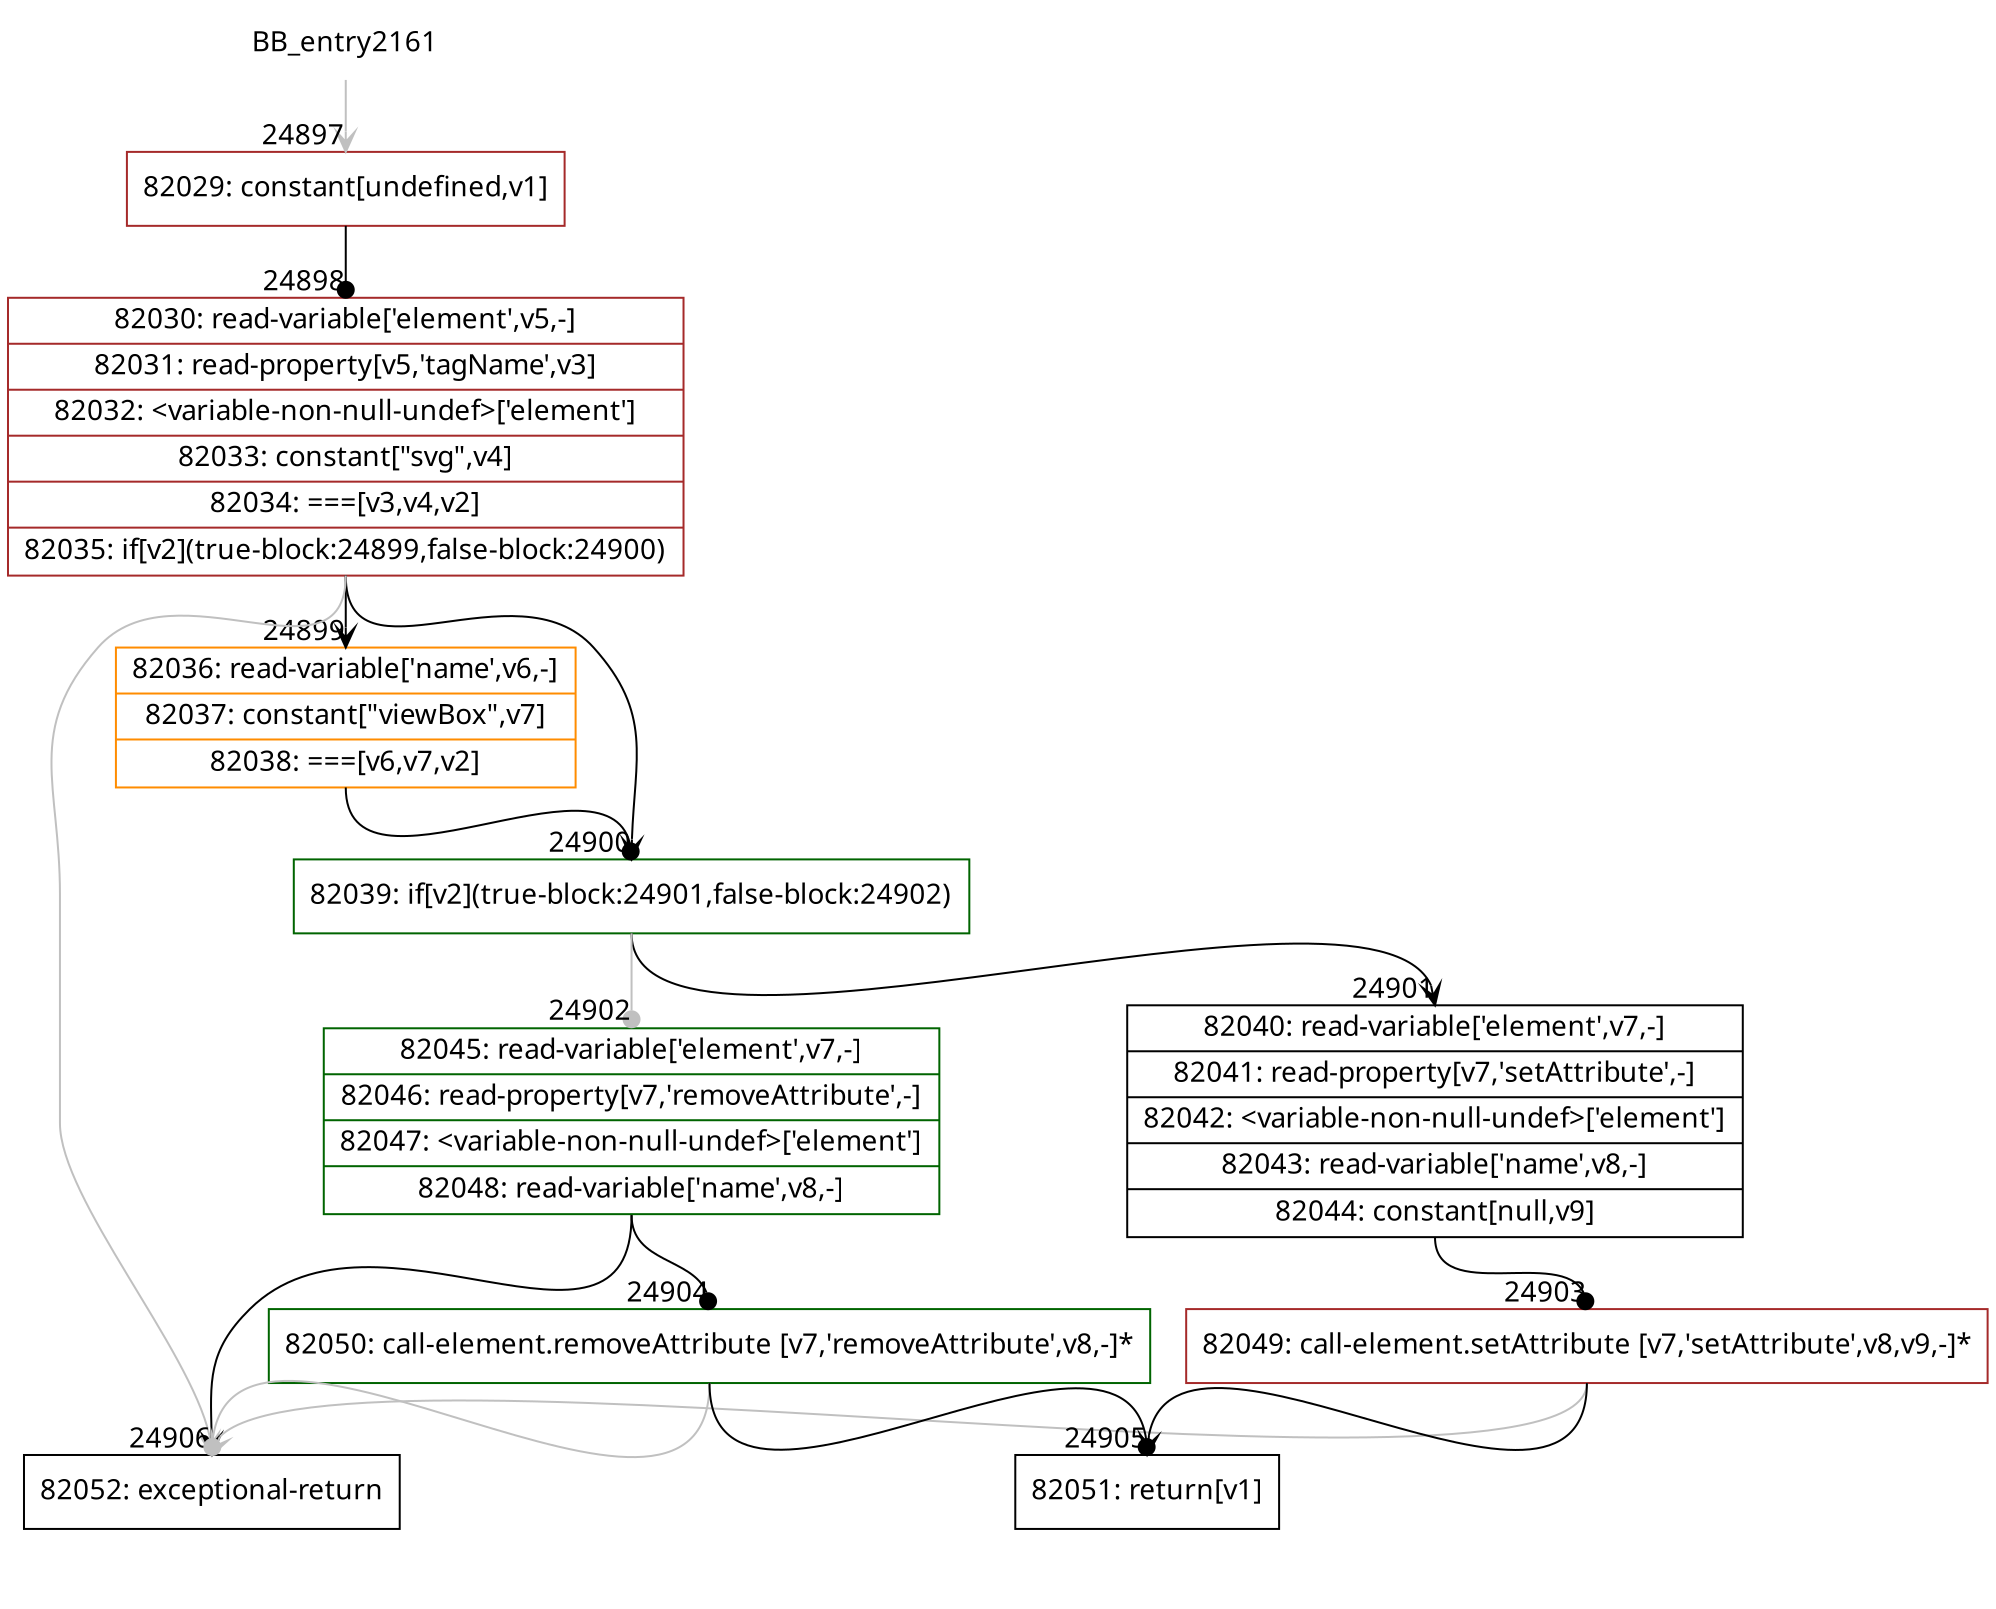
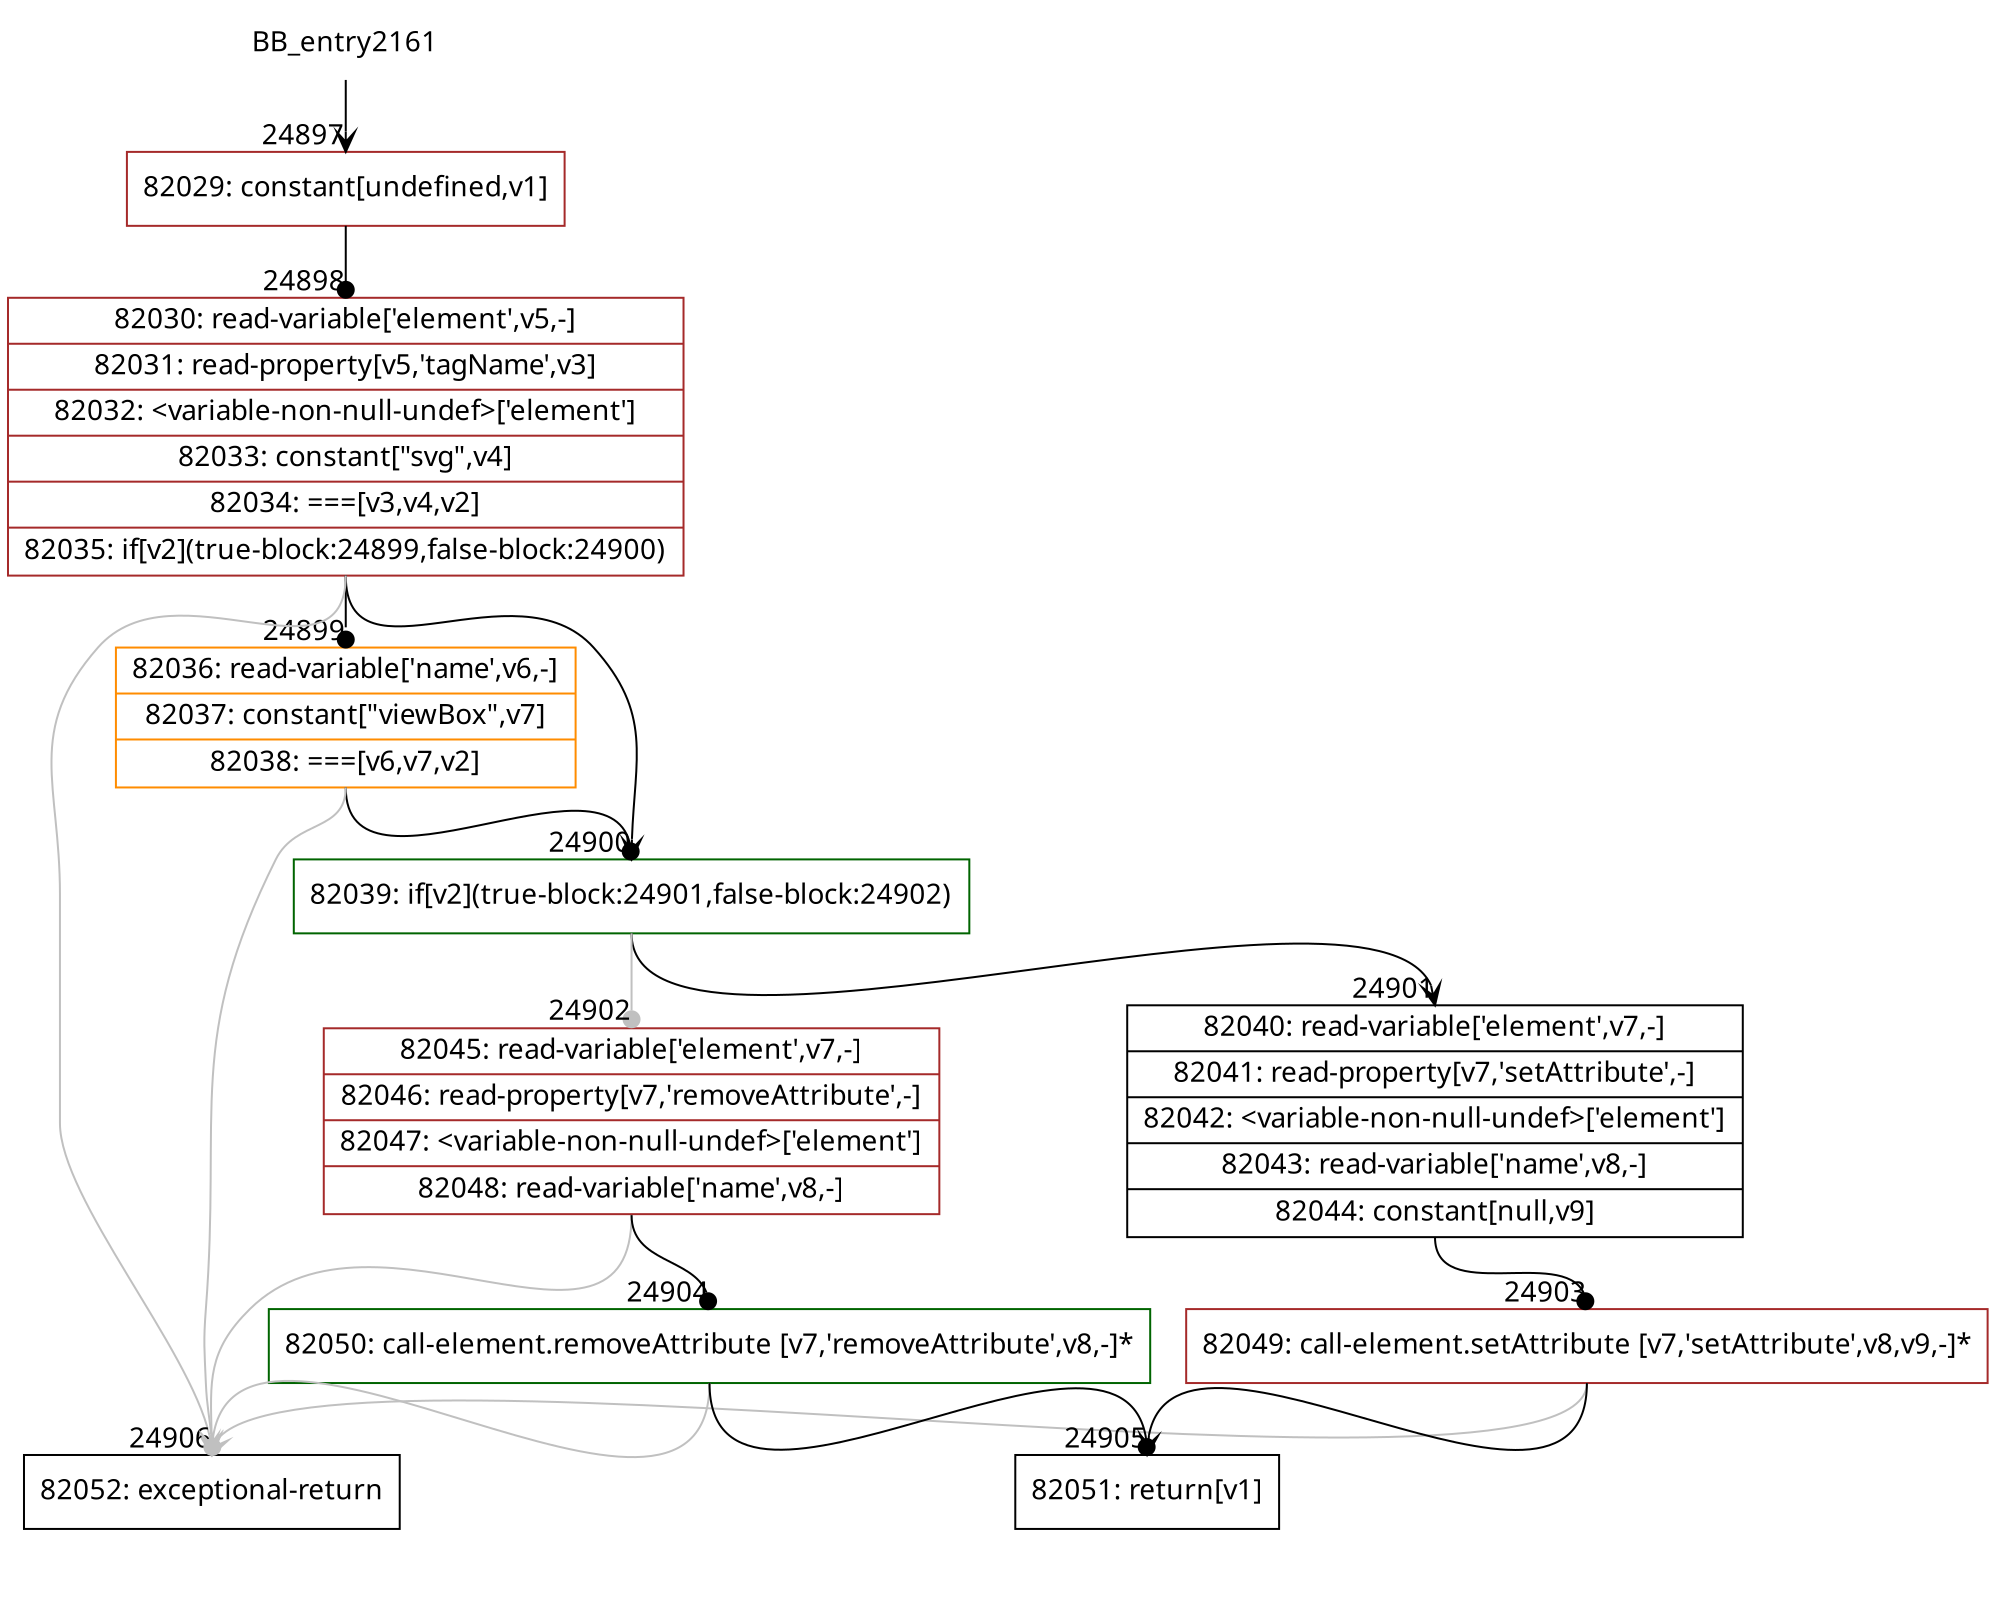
edge "BB_entry2161" -> "82029: constant[undefined,v1]": color gray -> black
edge "82030: read-variable['element',v5,-]" -> "82036: read-variable['name',v6,-]": arrowhead vee -> dot
edge "82036: read-variable['name',v6,-]" -> "82052: exceptional-return": added
node "82045: read-variable['element',v7,-]": color darkgreen -> brown
edge "82045: read-variable['element',v7,-]" -> "82052: exceptional-return": color black -> gray
